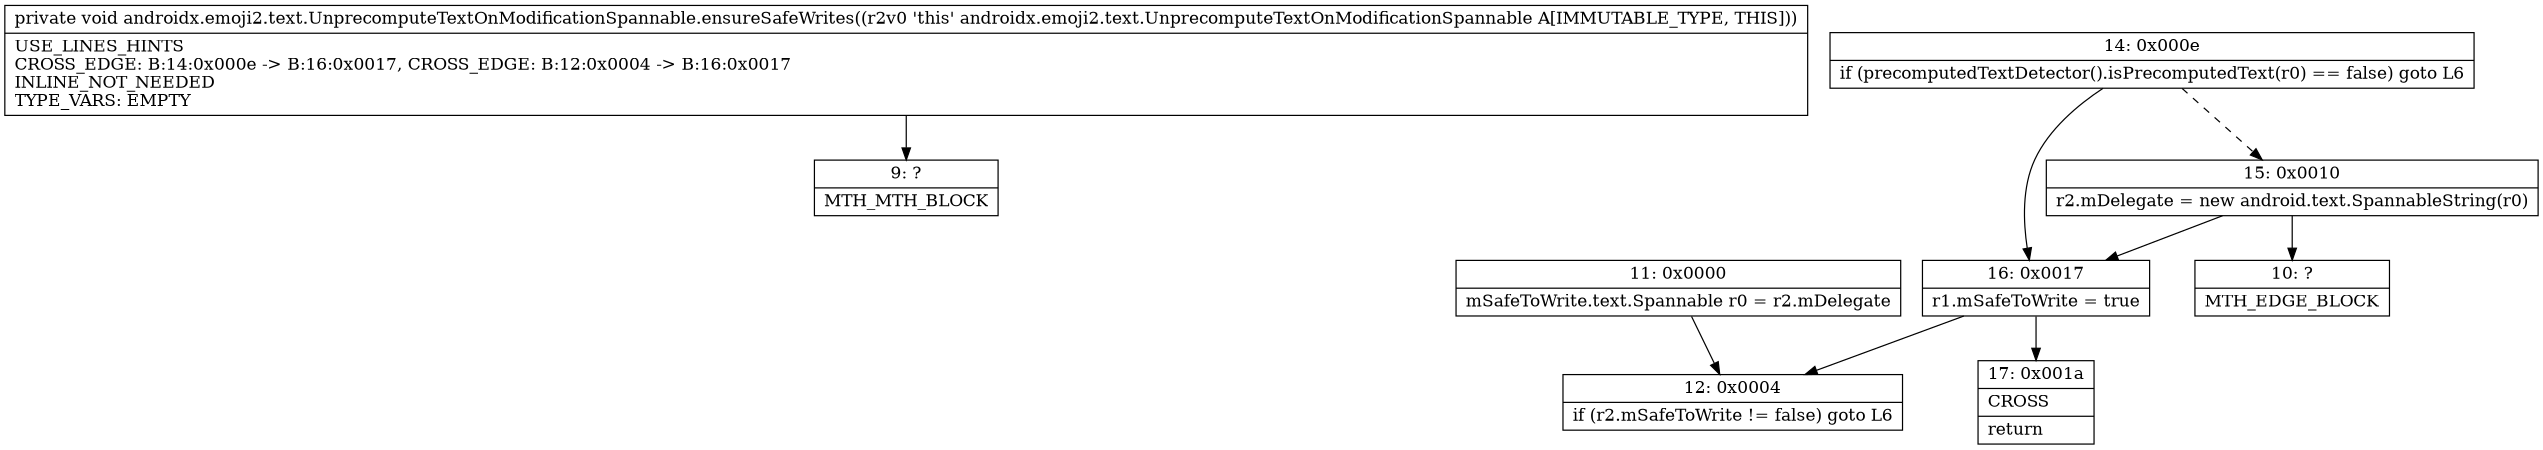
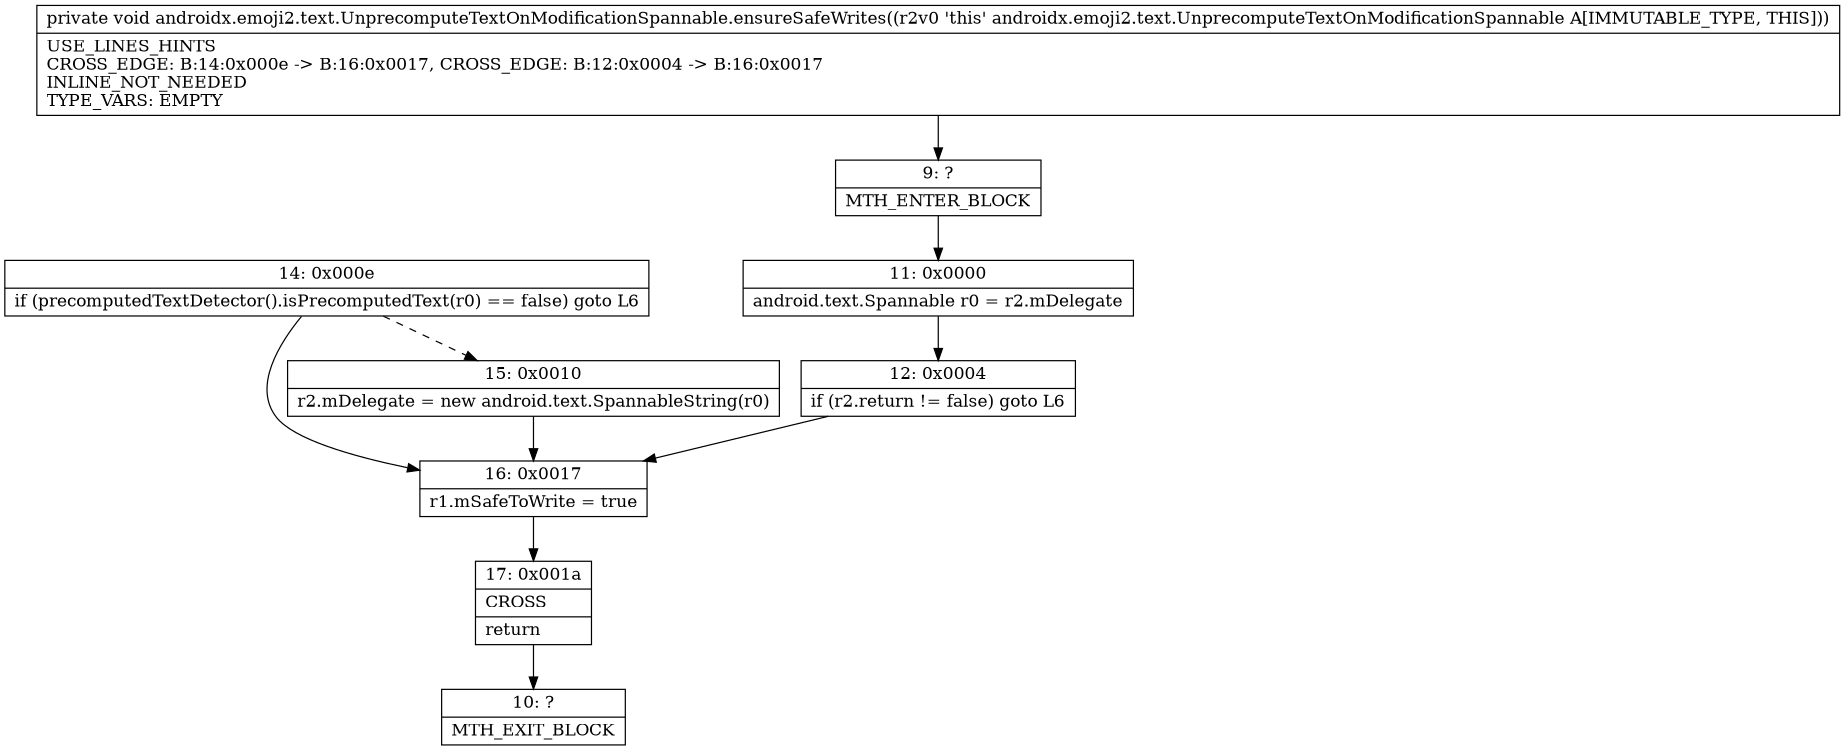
node "9: ?": text "MTH_MTH_BLOCK" -> "MTH_ENTER_BLOCK"
edge "9: ?" -> "11: 0x0000": added
edge "15: 0x0010" -> "10: ?": now "17: 0x001a" -> "10: ?"
node "11: 0x0000": text "mSafeToWrite.text.Spannable r0 = r2.mDelegate" -> "android.text.Spannable r0 = r2.mDelegate"
node "10: ?": text "MTH_EDGE_BLOCK" -> "MTH_EXIT_BLOCK"
edge "16: 0x0017" -> "12: 0x0004": reversed
node "12: 0x0004": text "if (r2.mSafeToWrite != false) goto L6" -> "if (r2.return != false) goto L6"
